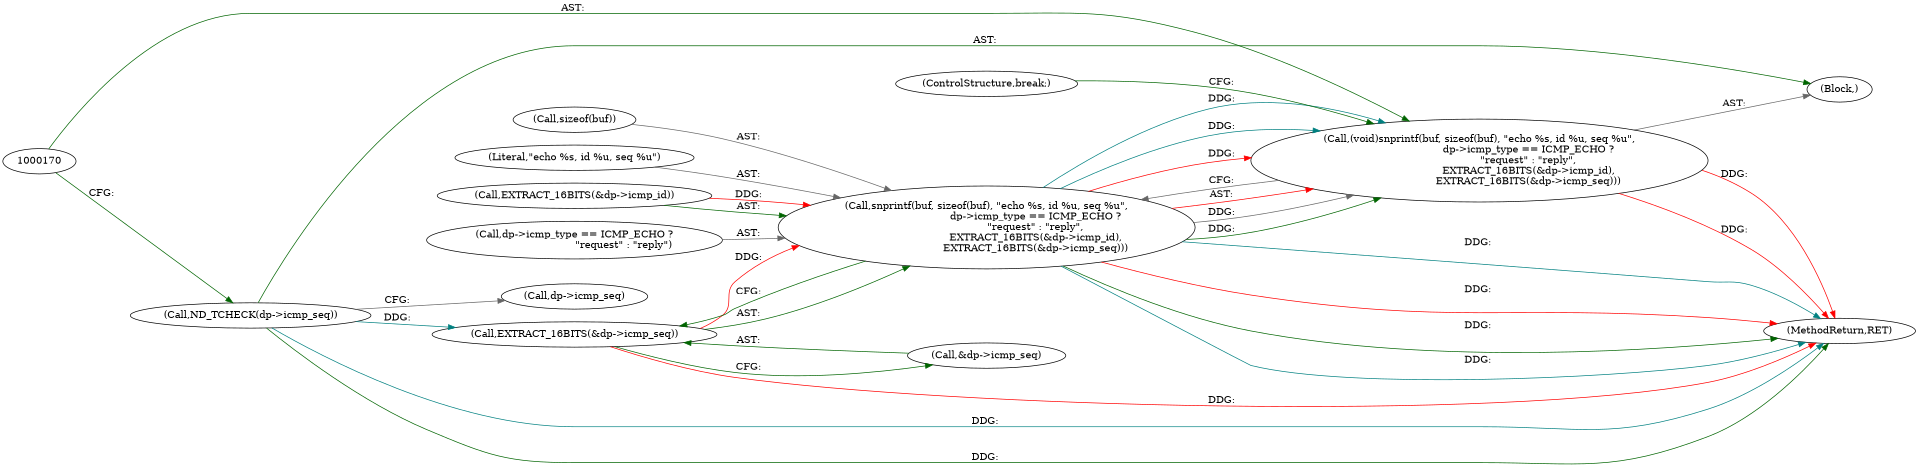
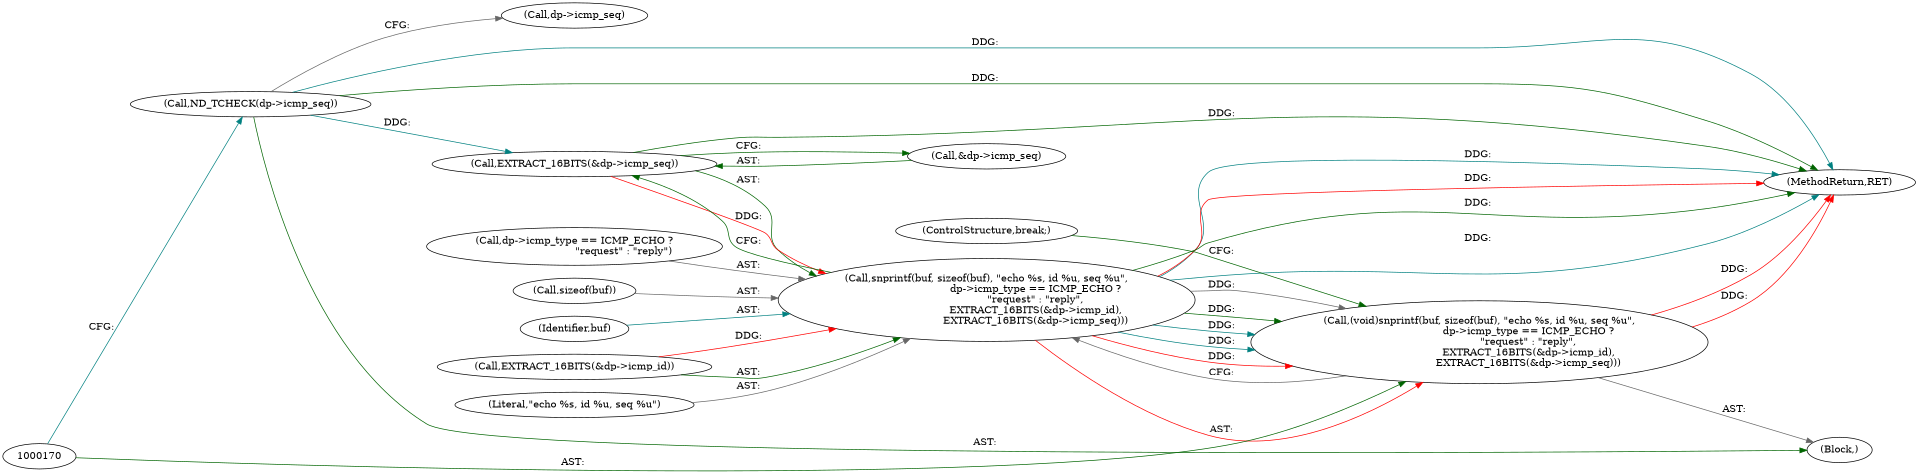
edge "1000170" -> "(Call,ND_TCHECK(dp->icmp_seq))": color darkgreen -> teal
node "(Identifier,buf)": added
edge "(Call,EXTRACT_16BITS(&dp->icmp_seq))" -> "(MethodReturn,RET)": color red -> darkgreen
